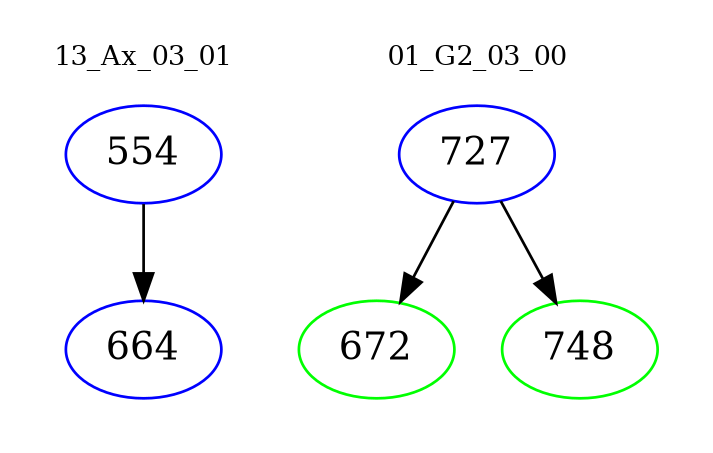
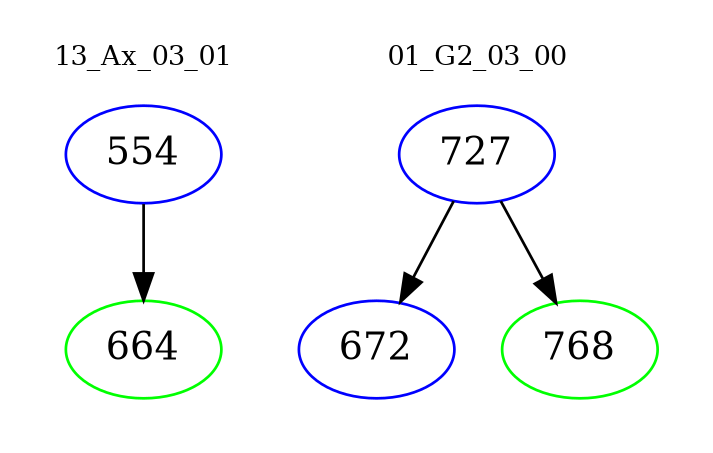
node "664": color blue -> green
node "672": color green -> blue
node "748": label "748" -> "768"
